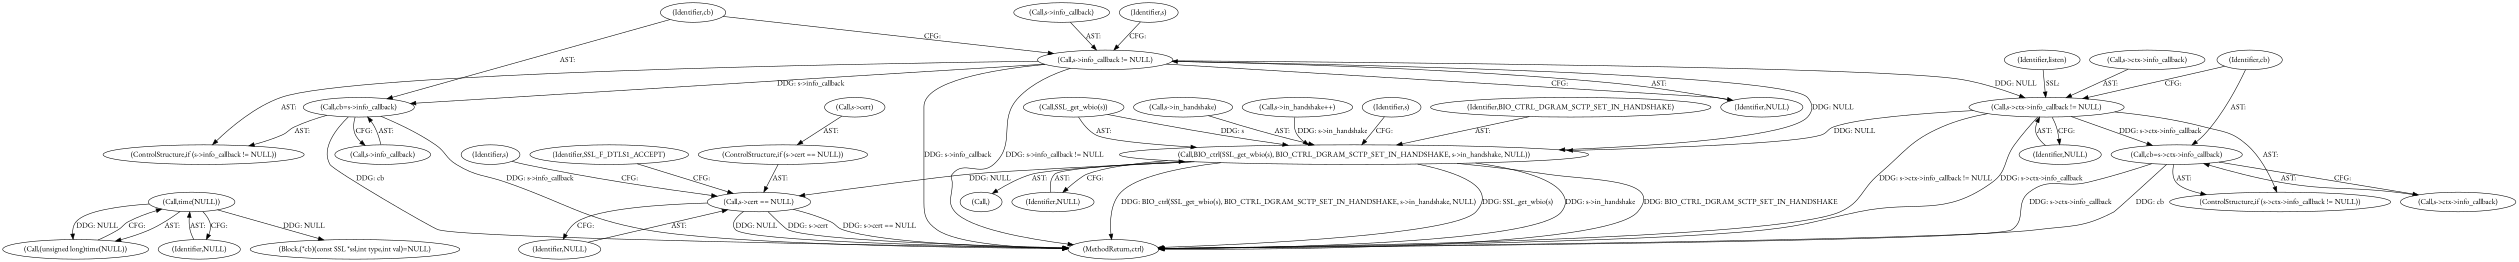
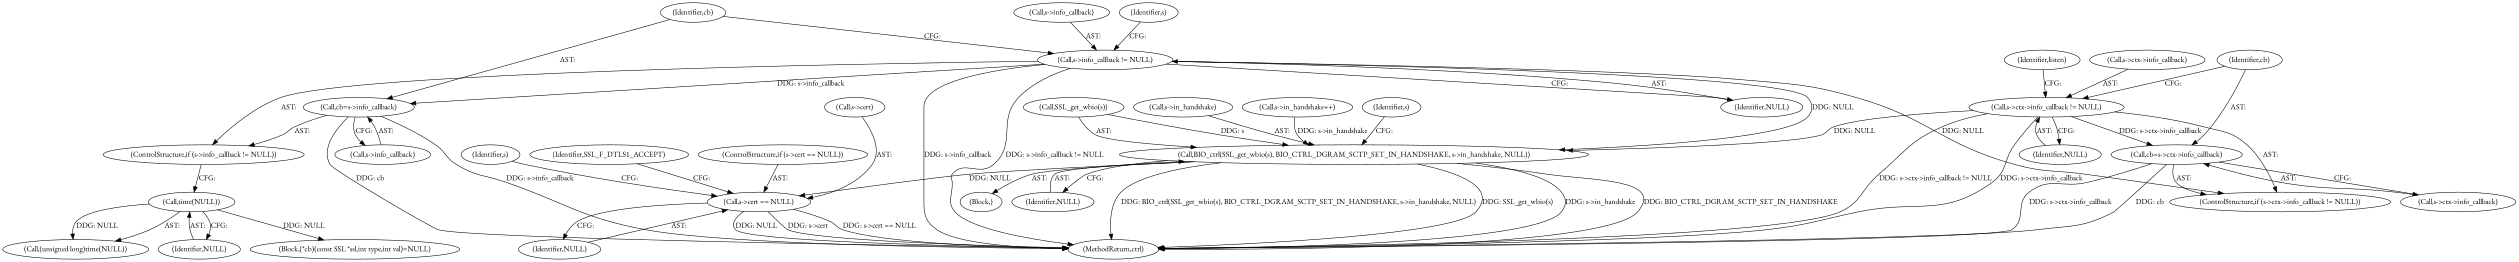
edge "(Call,s->info_callback != NULL)" -> "(Call,s->ctx->info_callback != NULL)": now "(Call,s->info_callback != NULL)" -> "(ControlStructure,if (s->ctx->info_callback != NULL))"
edge "(Identifier,listen)" -> "(Call,s->ctx->info_callback != NULL)": label "SSL: " -> "CFG: "
node "(Identifier,BIO_CTRL_DGRAM_SCTP_SET_IN_HANDSHAKE)": removed
edge "(Call,s->cert)" -> "(ControlStructure,if (s->cert == NULL))": now "(Call,s->cert)" -> "(Call,s->cert == NULL)"
node "(Call,)": label "(Call,)" -> "(Block,)"
edge "(Call,(unsigned long)time(NULL))" -> "(Call,time(NULL))": now "(ControlStructure,if (s->info_callback != NULL))" -> "(Call,time(NULL))"
